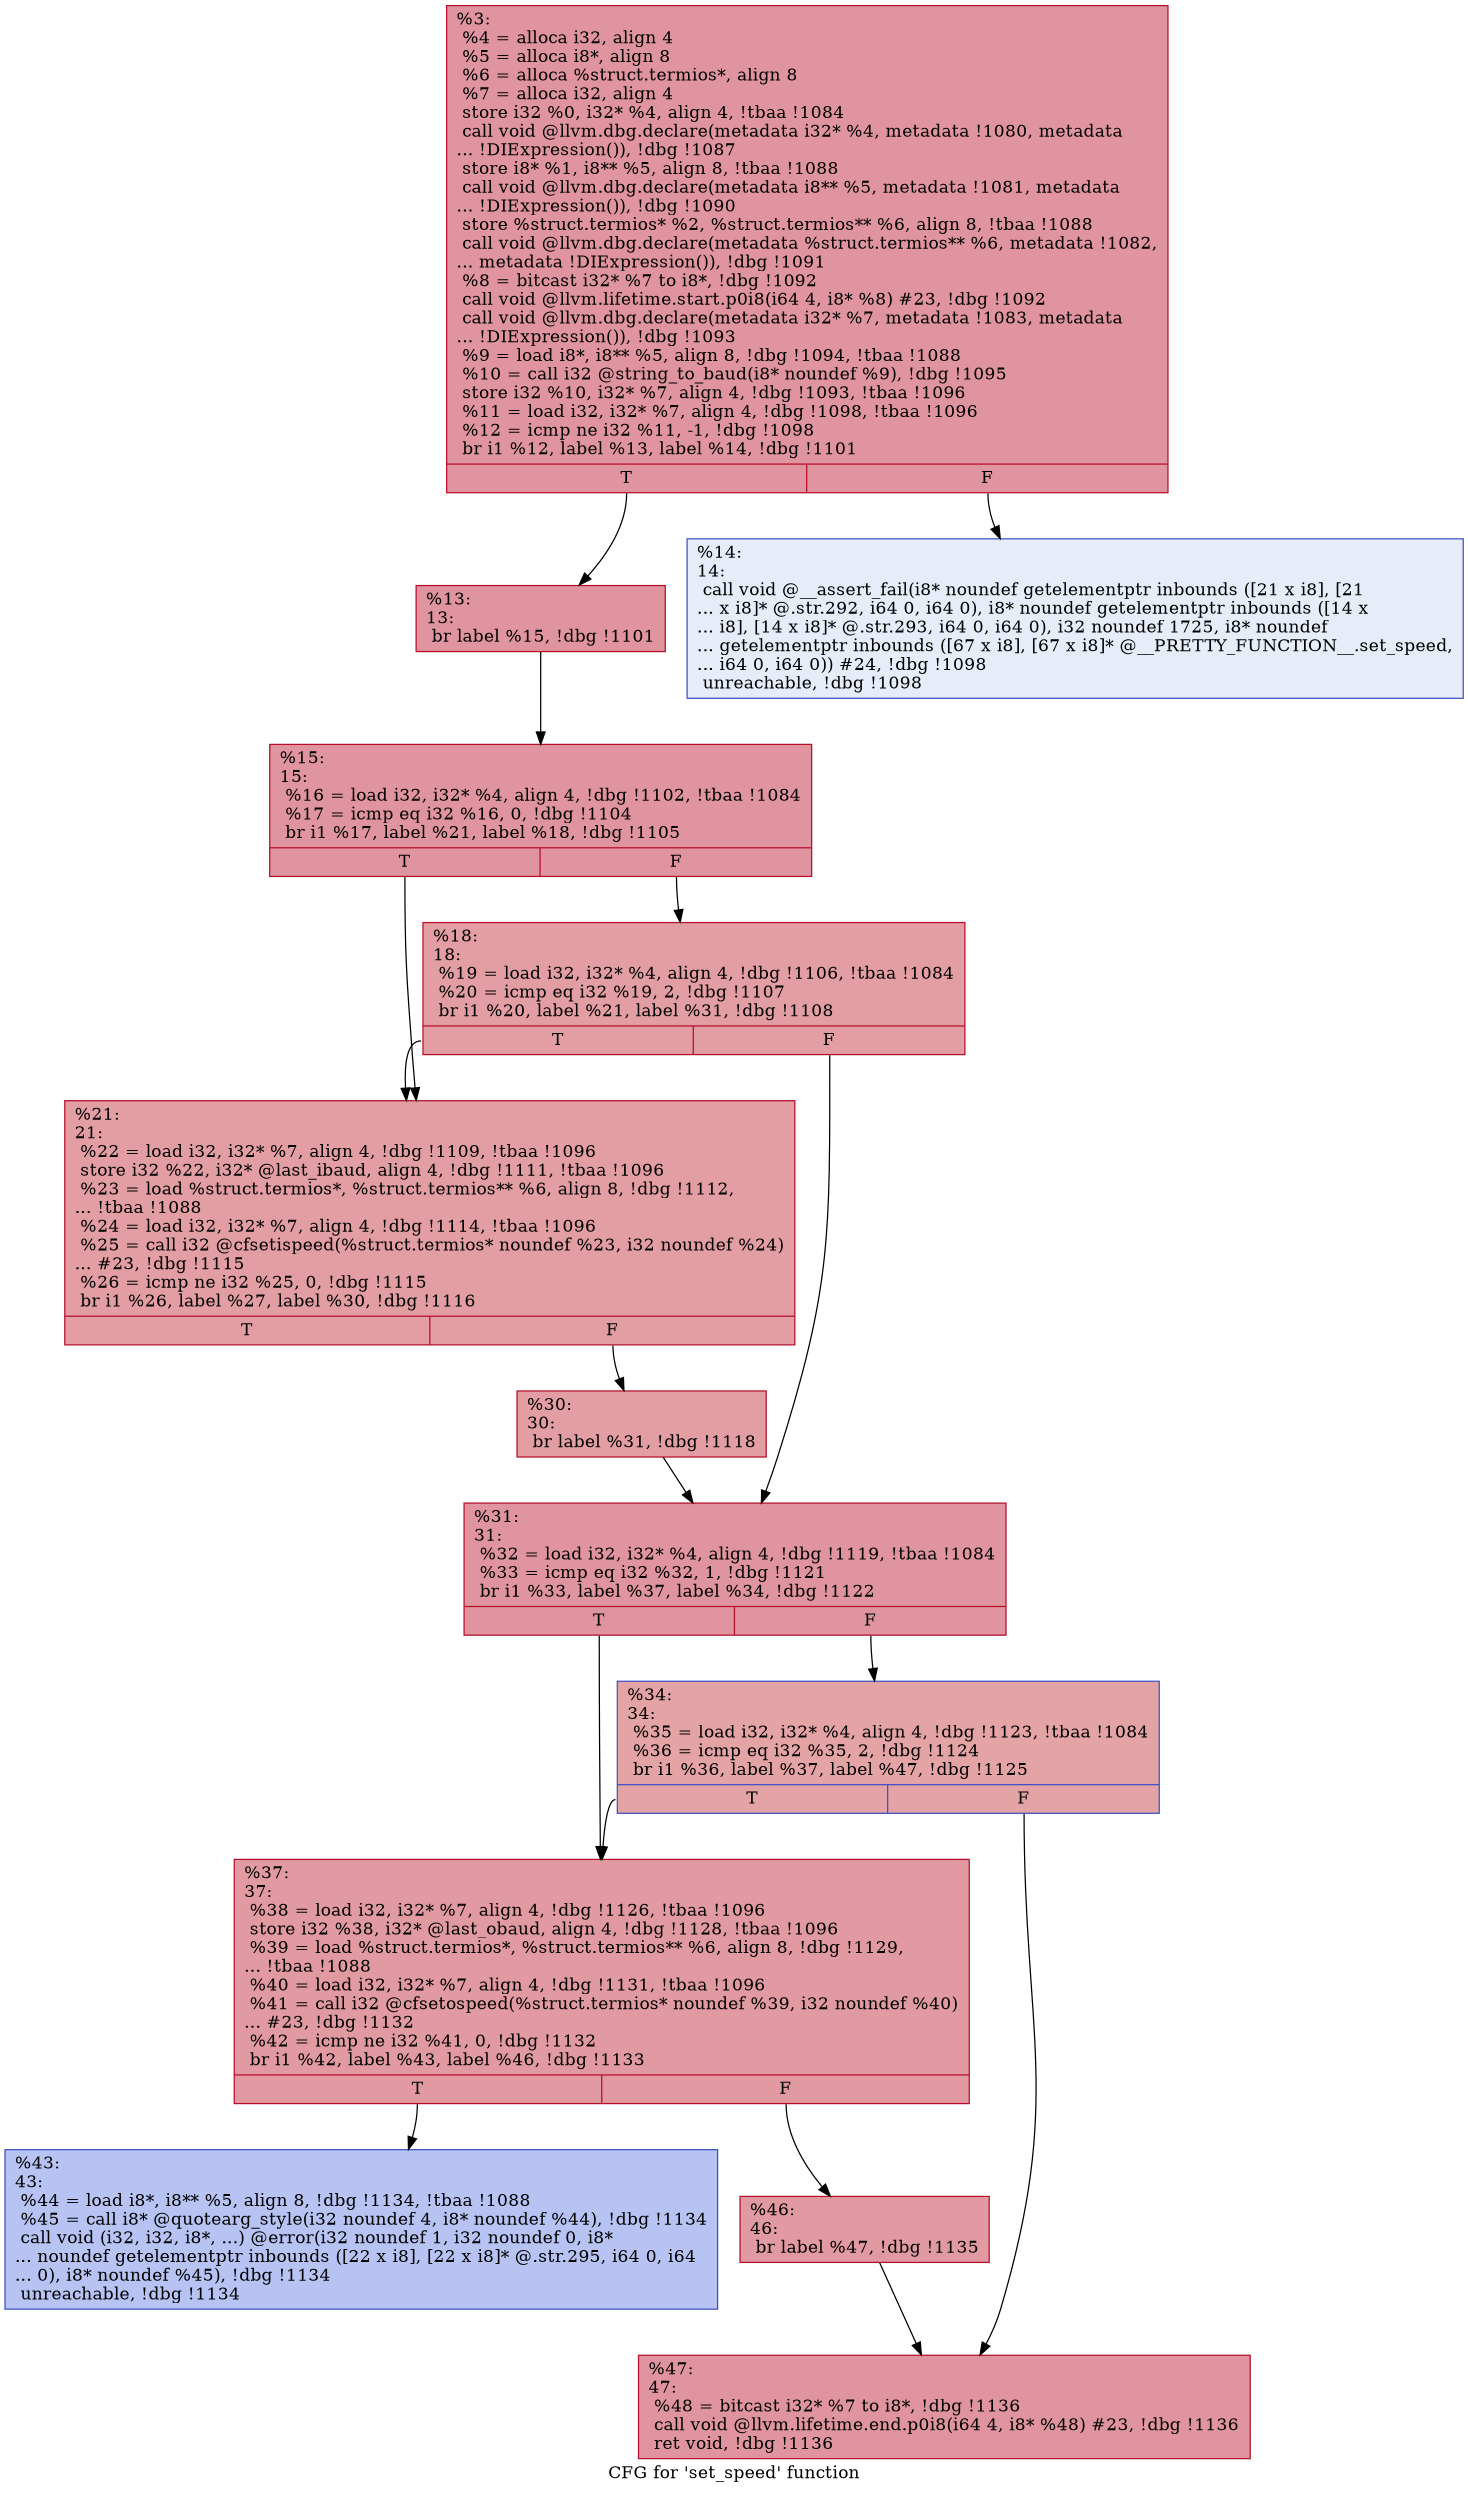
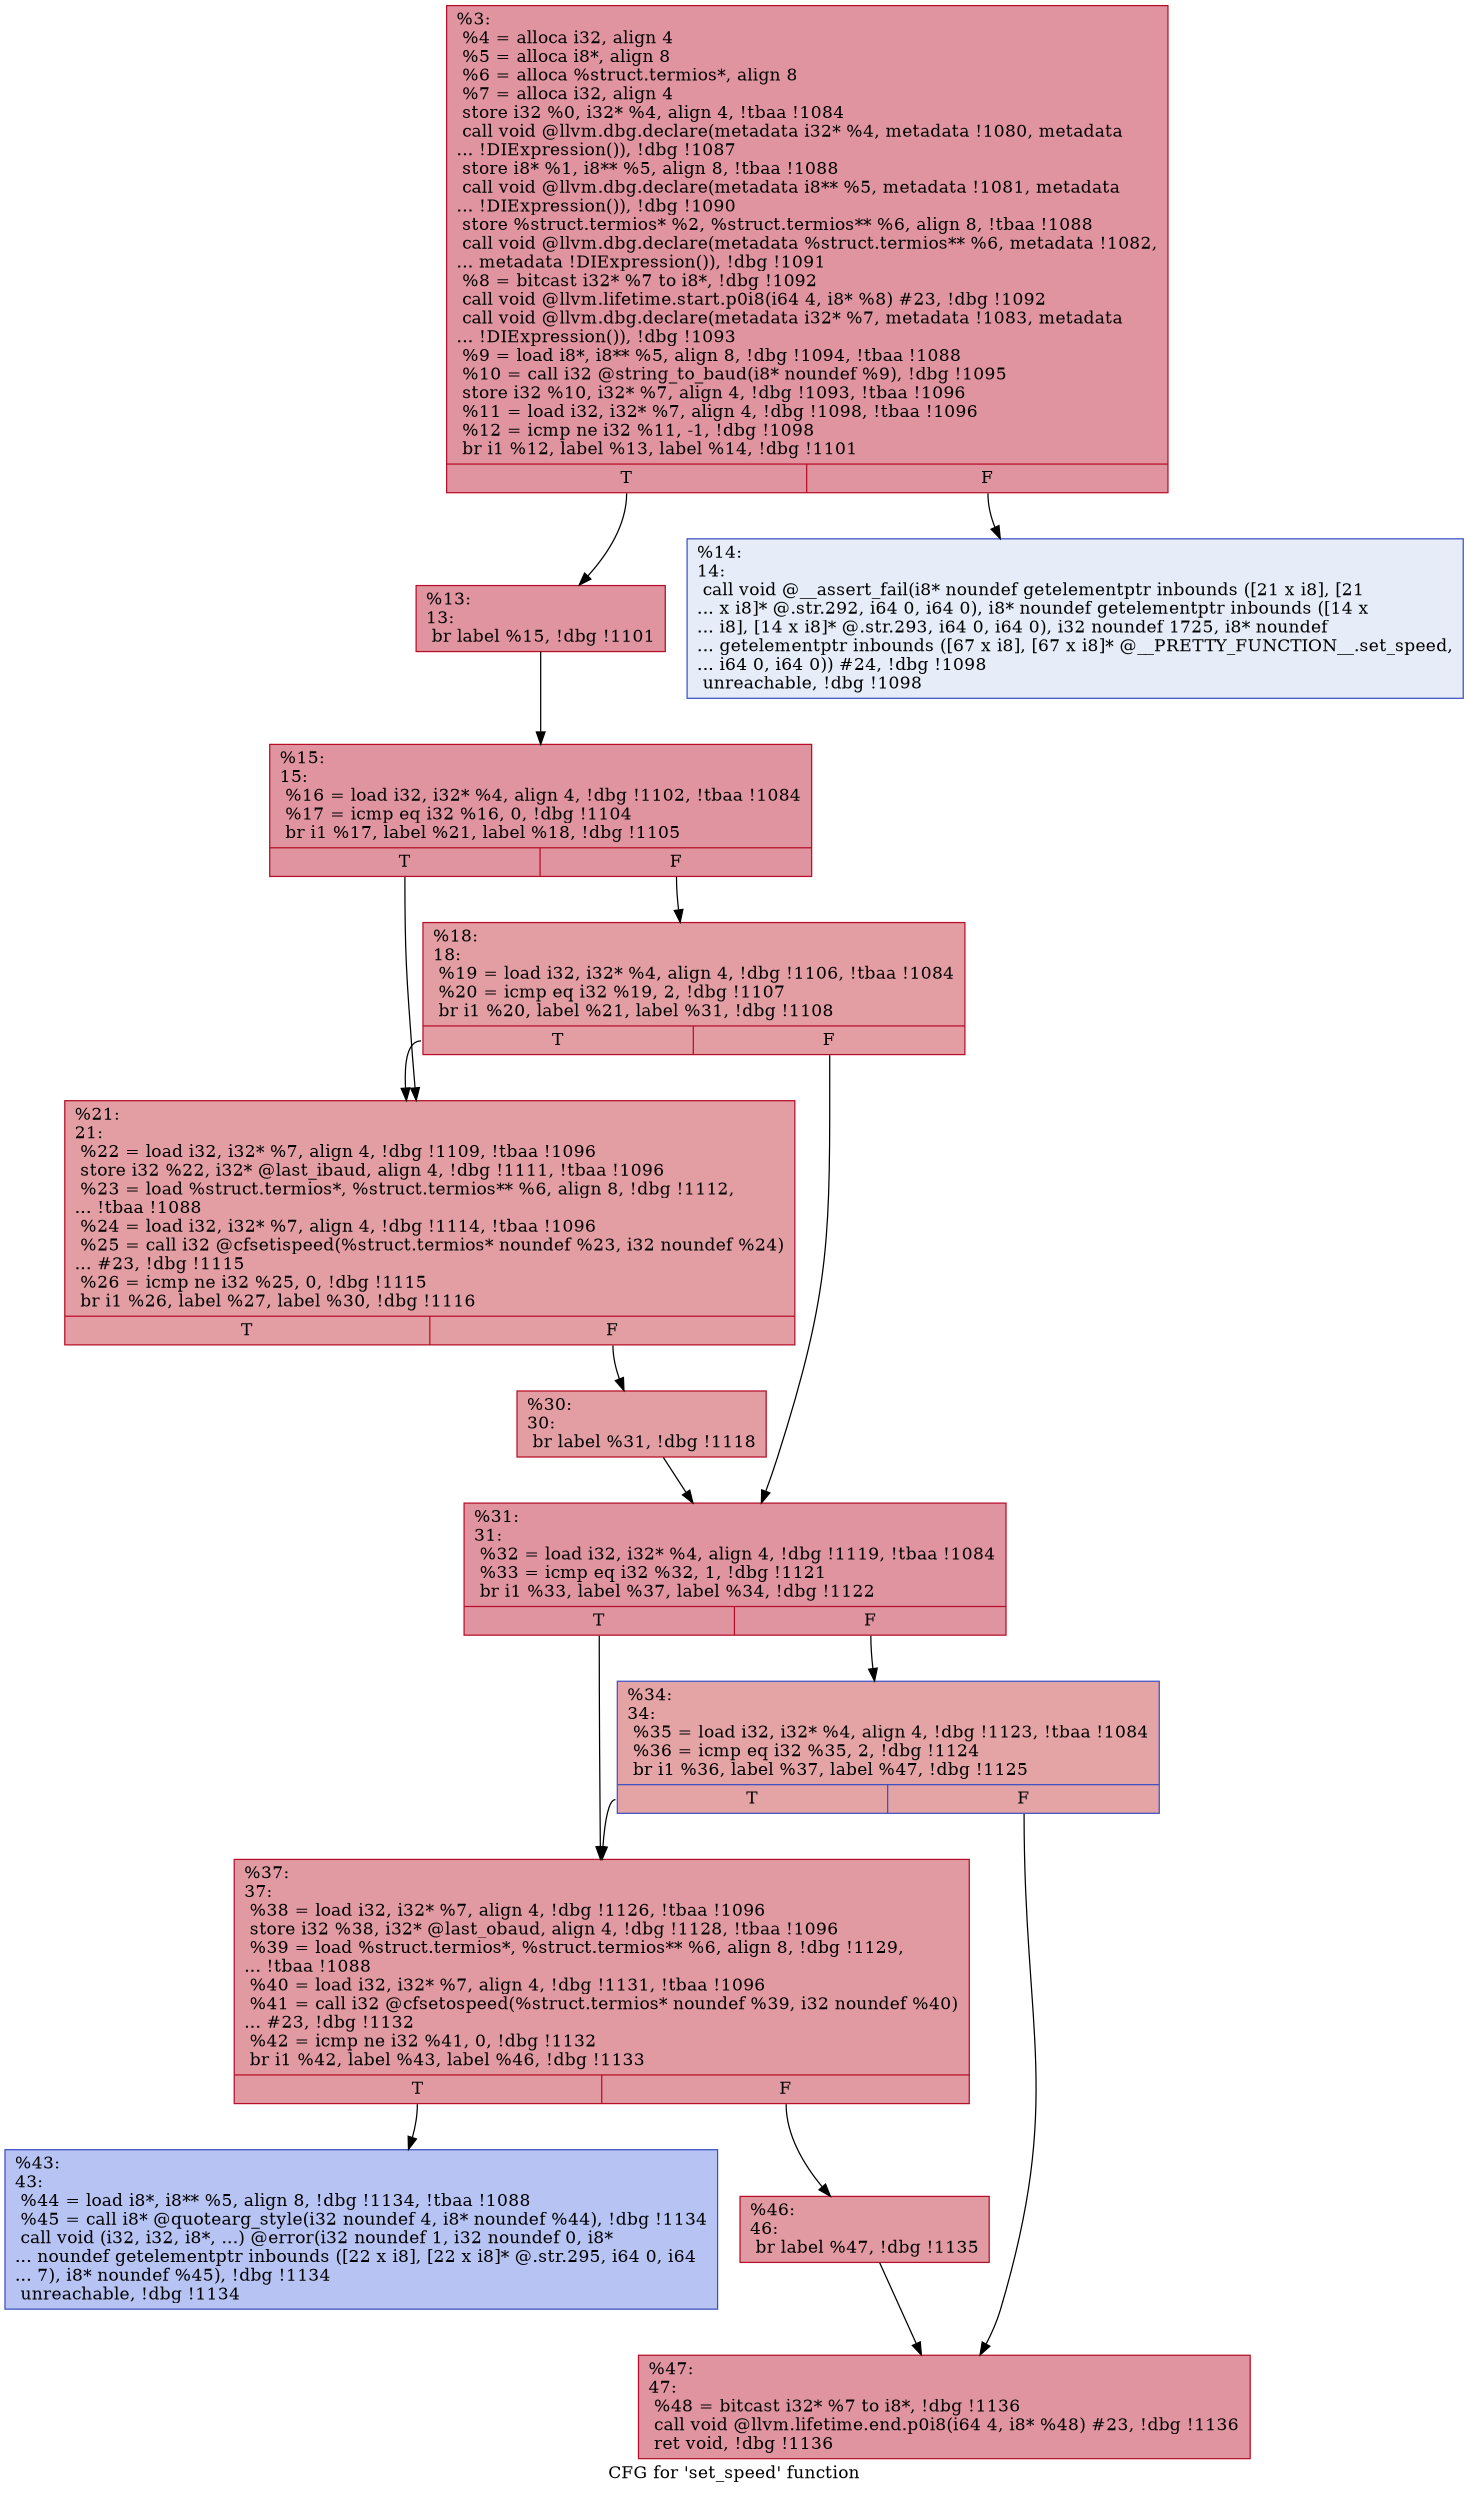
node "%43:": text "... 0), i8* noundef %45), !dbg !1134" -> "... 7), i8* noundef %45), !dbg !1134"
